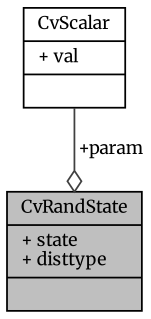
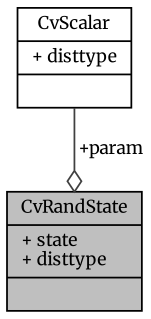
node "CvScalar": text "+ val" -> "+ disttype"
